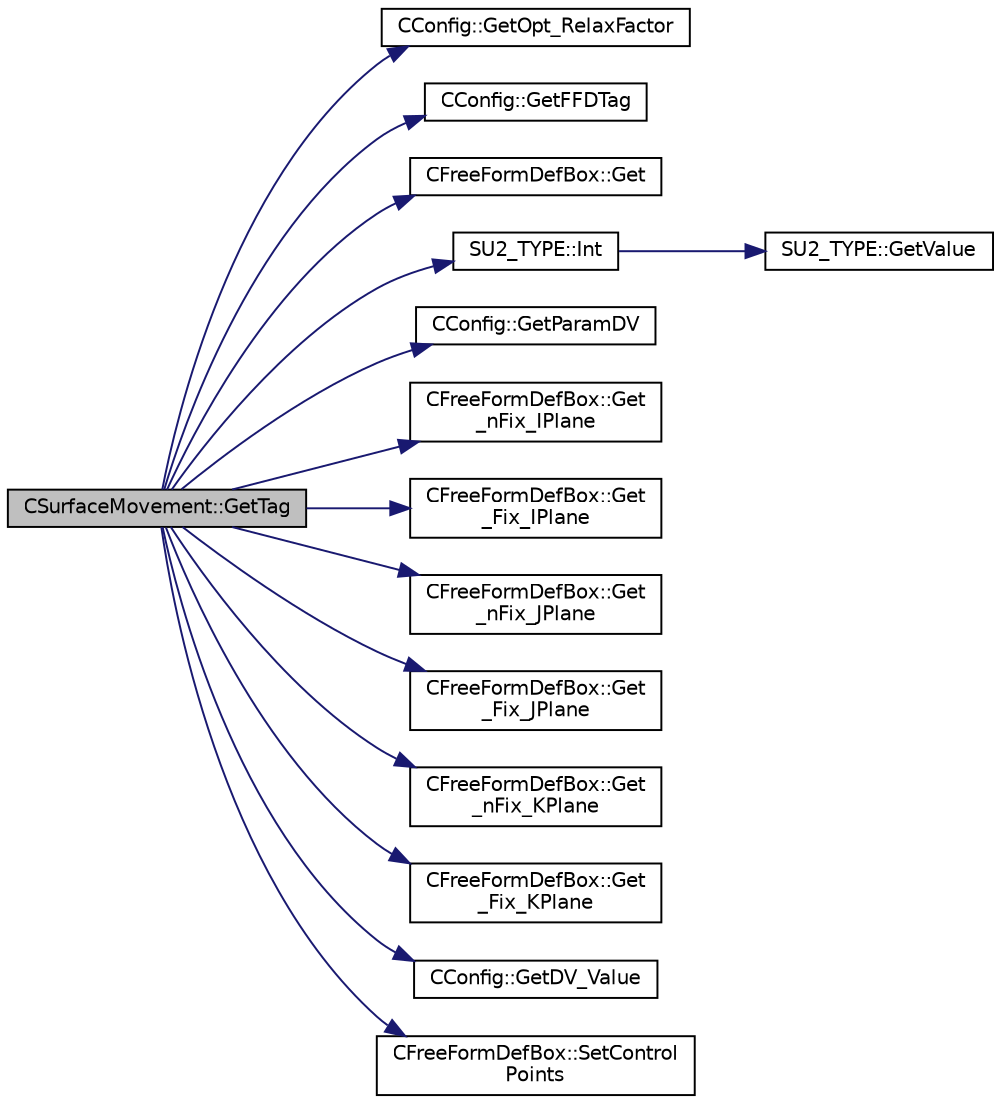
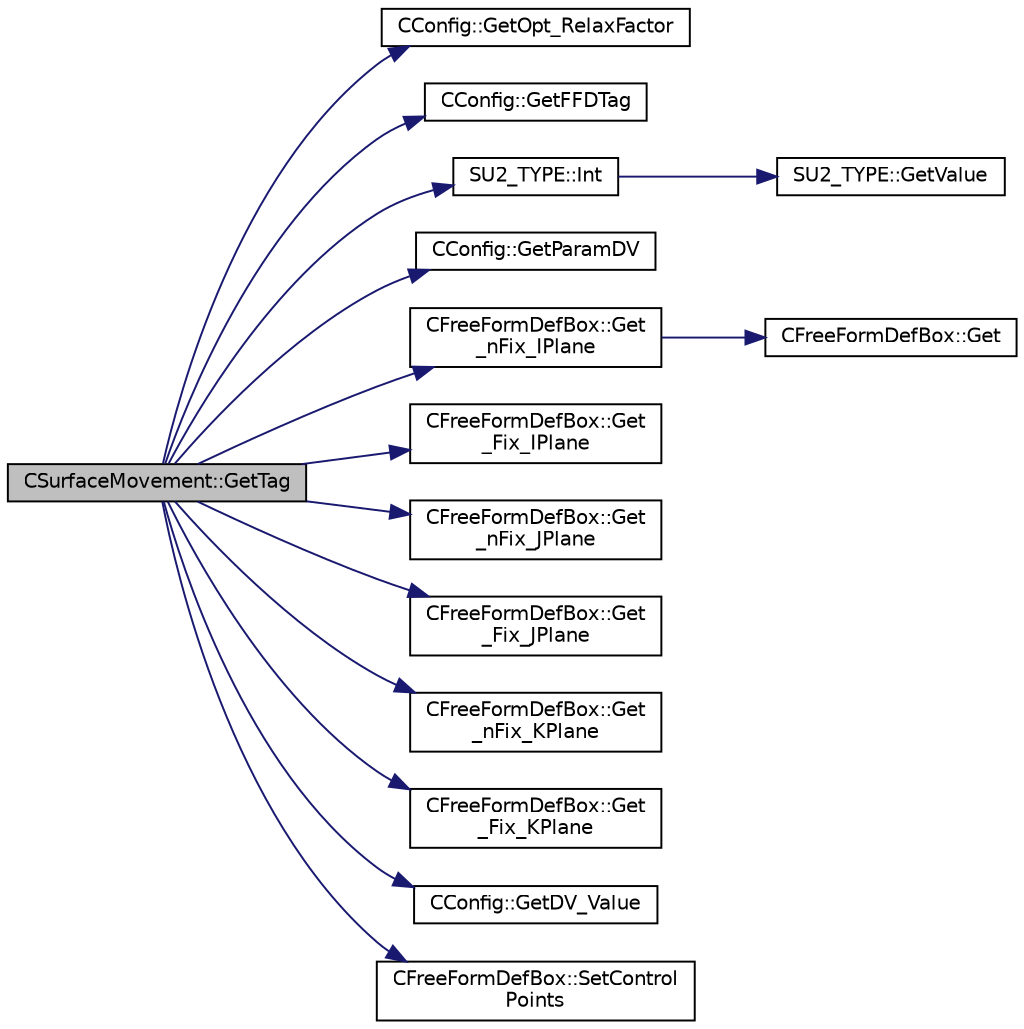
edge "CSurfaceMovement::GetTag" -> "CFreeFormDefBox::Get": now "CFreeFormDefBox::Get _nFix_IPlane" -> "CFreeFormDefBox::Get"
